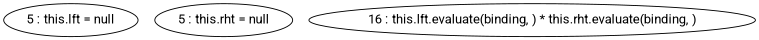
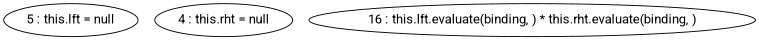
node "5 : this.rht = null": label "5 : this.rht = null" -> "4 : this.rht = null"
